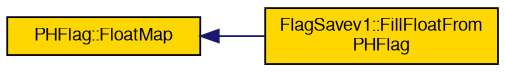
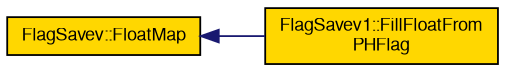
node "PHFlag::FloatMap": label "PHFlag::FloatMap" -> "FlagSavev::FloatMap"
